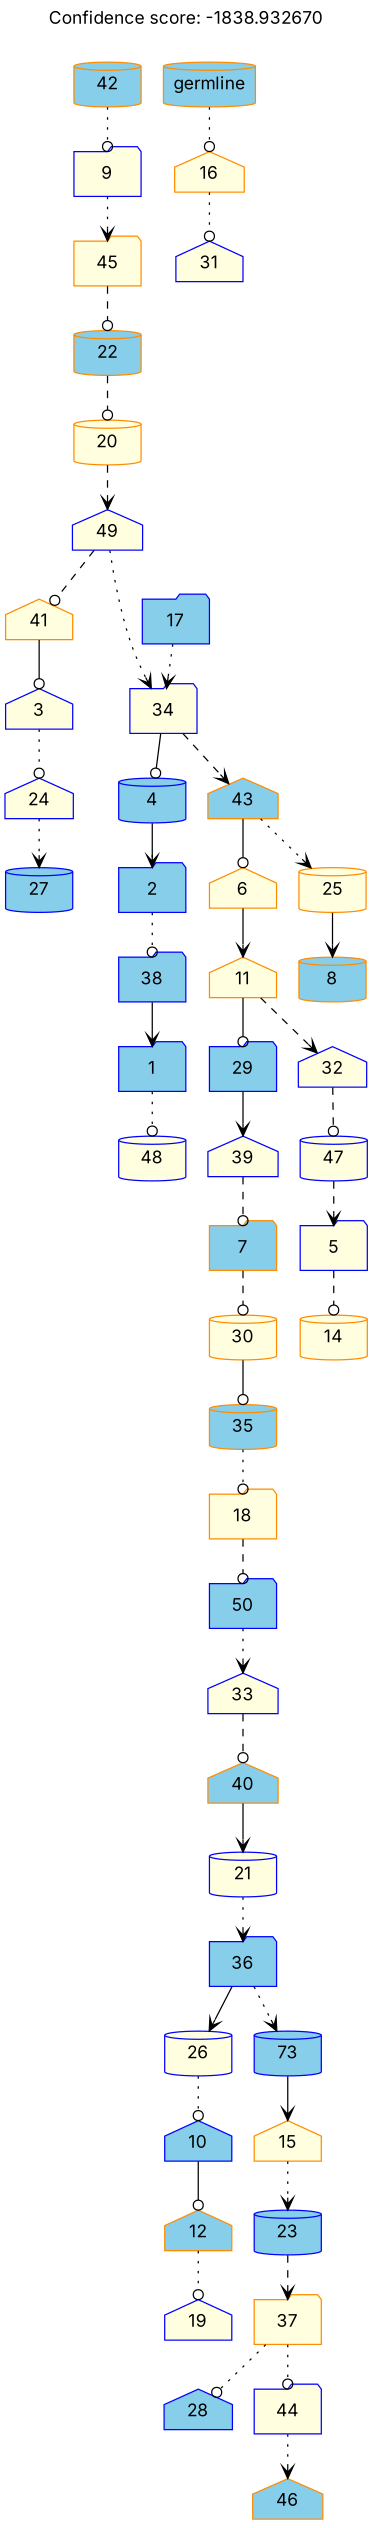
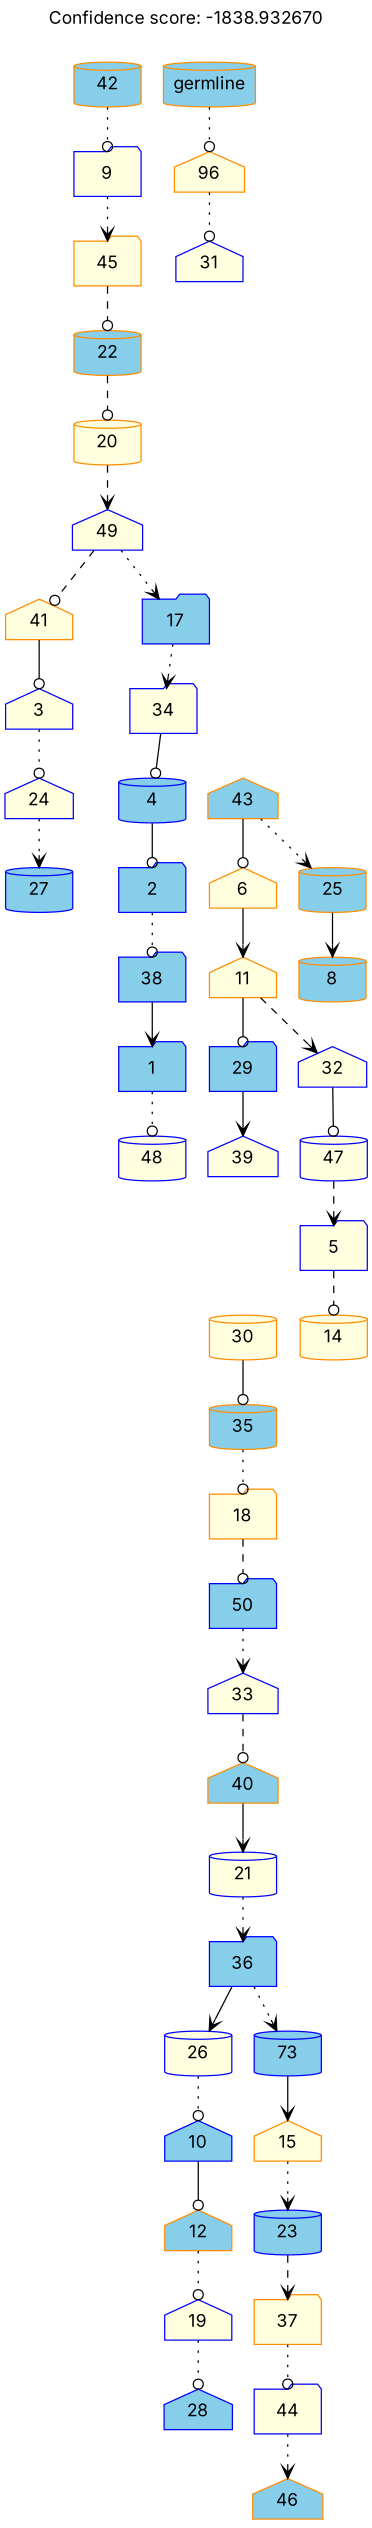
node "16": label "16" -> "96"
edge "49" -> "34": now "49" -> "17"
edge "34" -> "43": removed
edge "4" -> "2": arrowhead vee -> odot
node "25": fillcolor lightyellow -> skyblue
edge "32" -> "47": style dashed -> solid
node "7": removed
edge "37" -> "28": now "19" -> "28"
